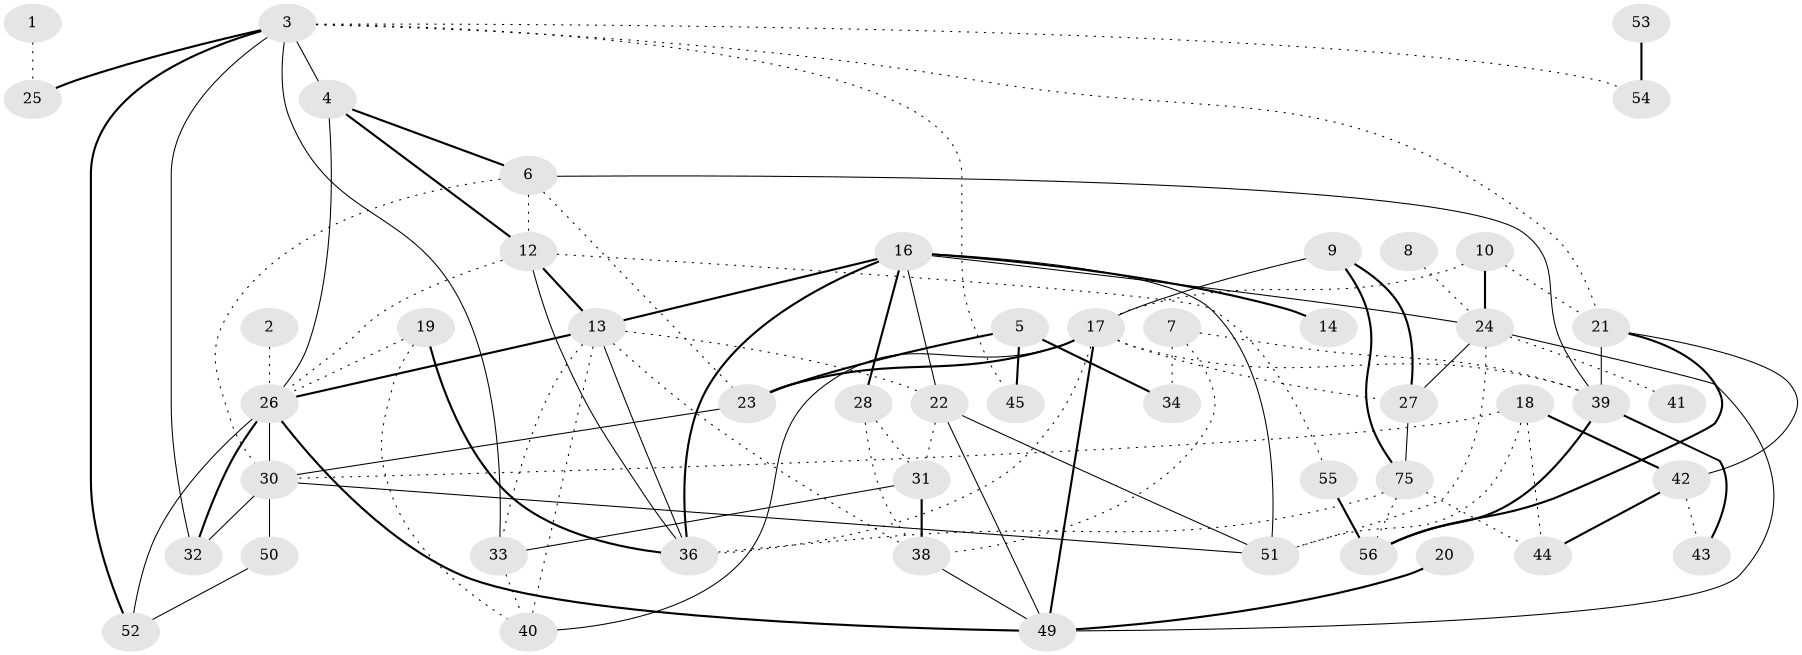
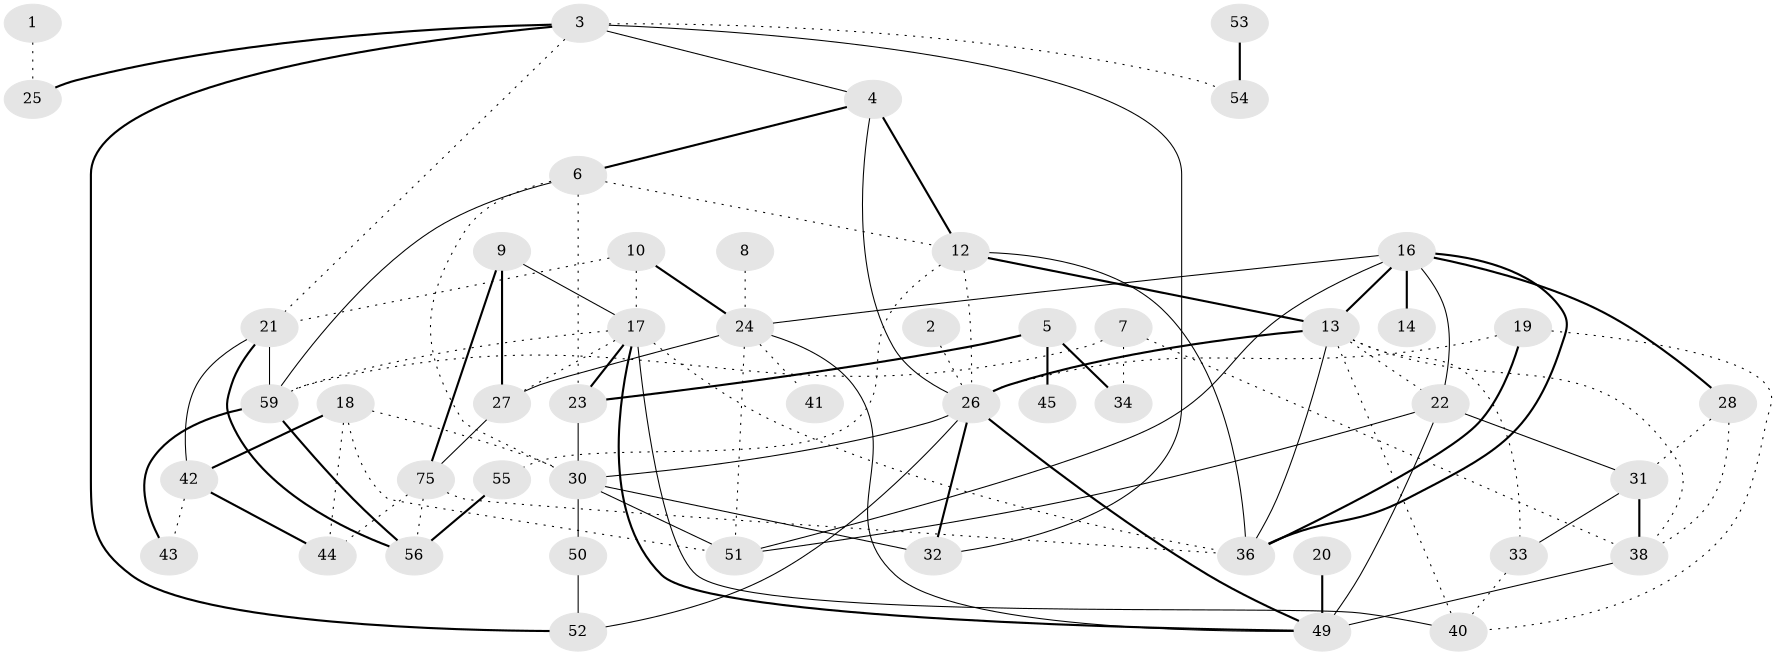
edge "3" -- "45": removed
edge "3" -- "33": removed
node "39": label "39" -> "59"
edge "22" -- "31": style dotted -> solid
